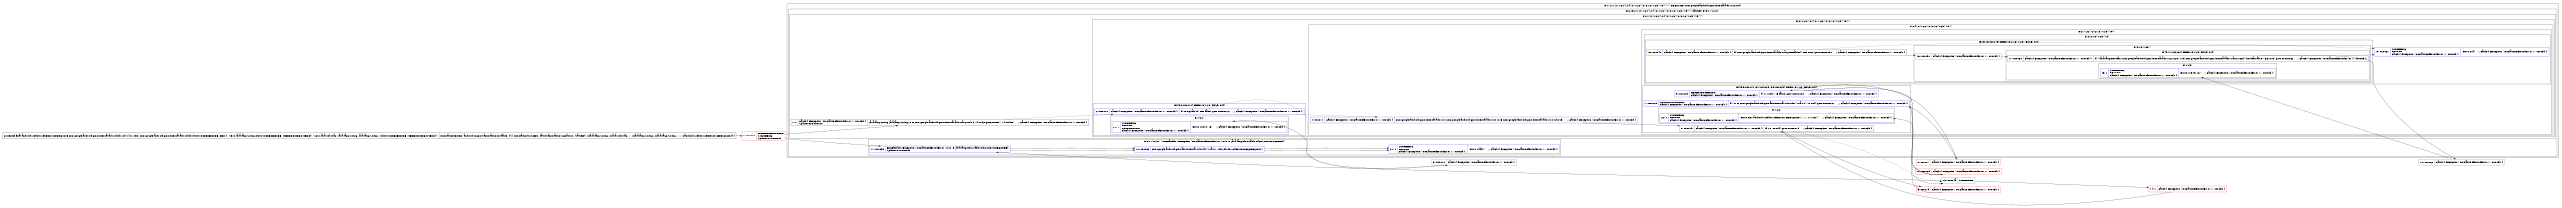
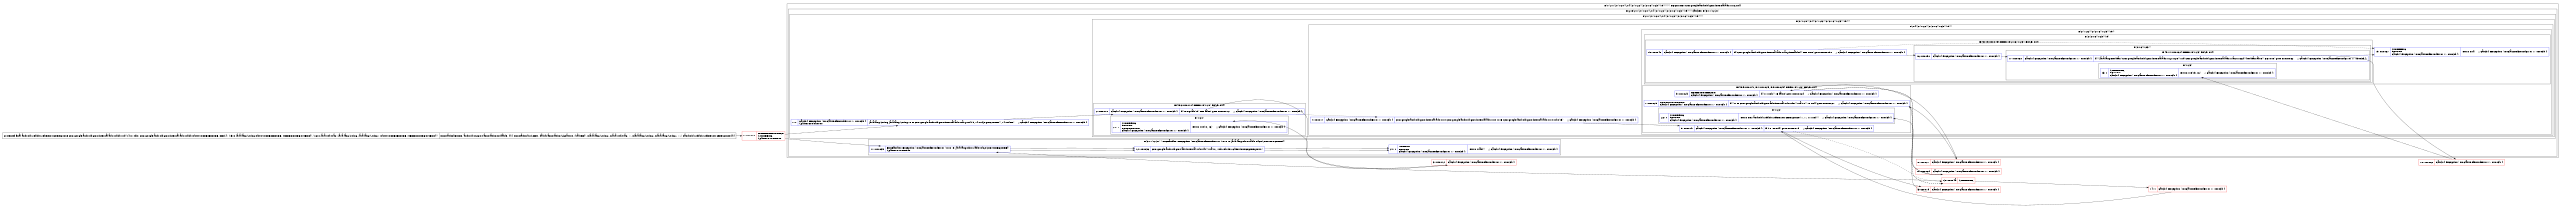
node "16: 0x0050": color red -> blue
edge "1: ?" -> "2: 0x0010": style dashed -> solid
edge "2: 0x0010" -> "3: 0x0012": style dashed -> solid
node "21: ?": text "SYNTHETIC" -> "METHOD"
